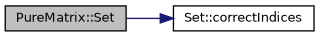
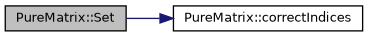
node "Set::correctIndices": label "Set::correctIndices" -> "PureMatrix::correctIndices"
